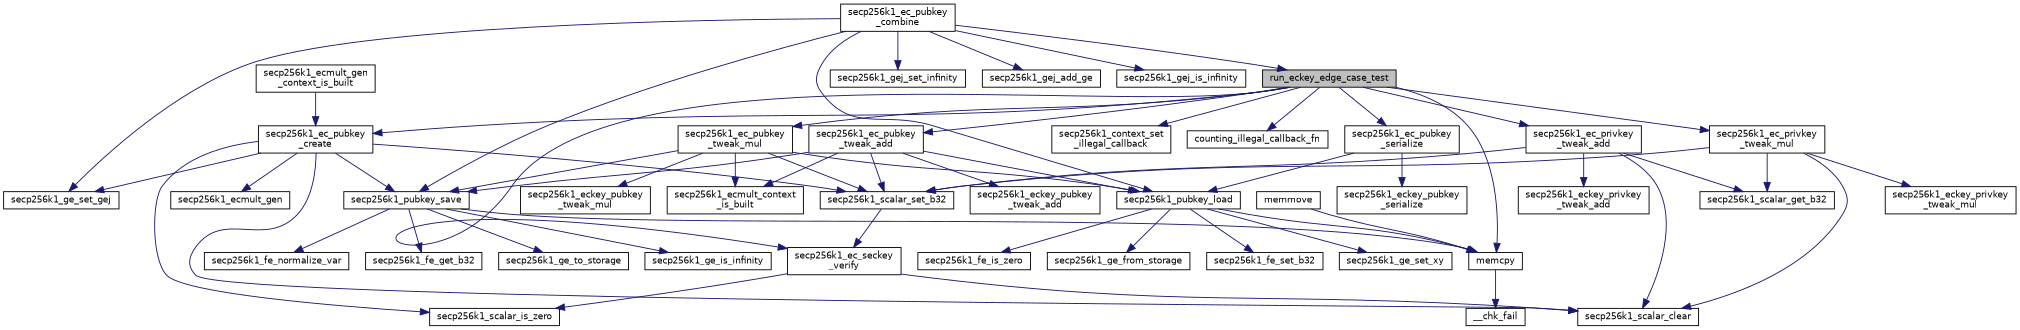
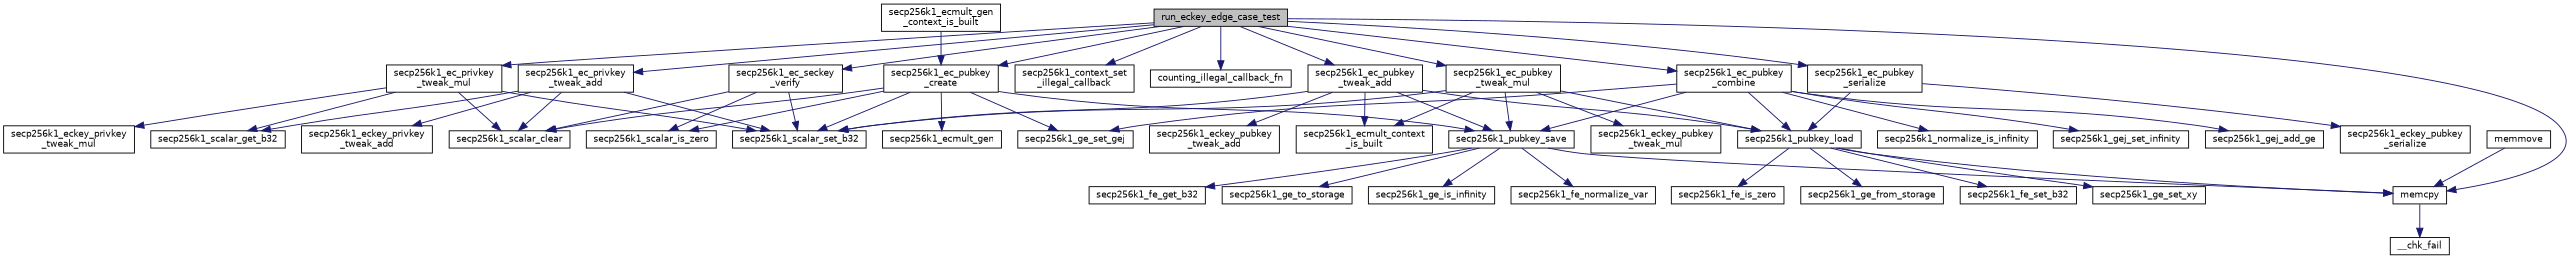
edge "secp256k1_ec_pubkey _combine" -> "run_eckey_edge_case_test": reversed
node "secp256k1_gej_is_infinity": label "secp256k1_gej_is_infinity" -> "secp256k1_normalize_is_infinity"
edge "secp256k1_scalar_set_b32" -> "secp256k1_ec_seckey _verify": reversed
